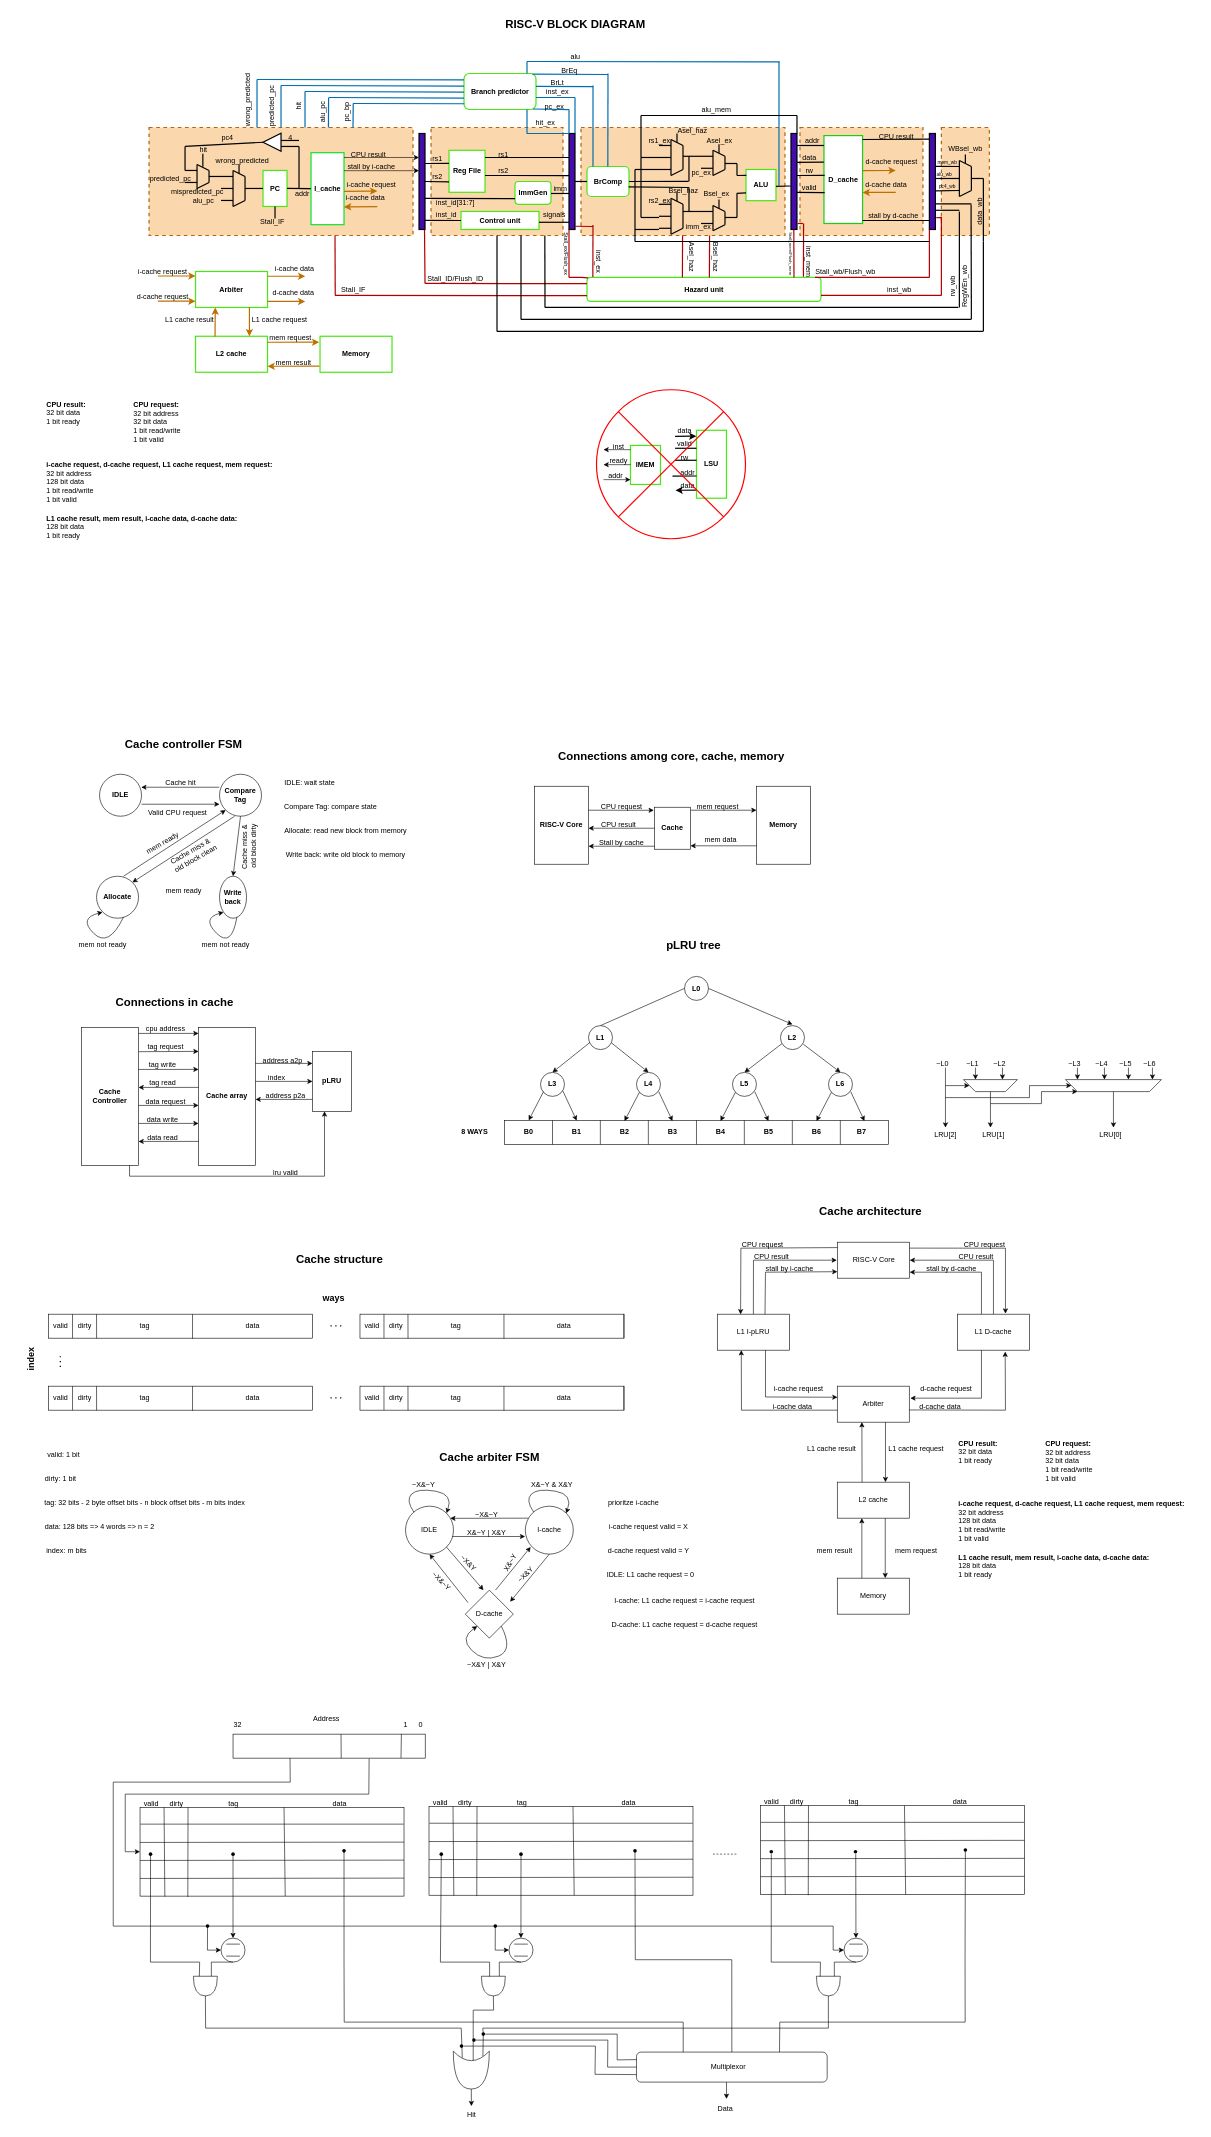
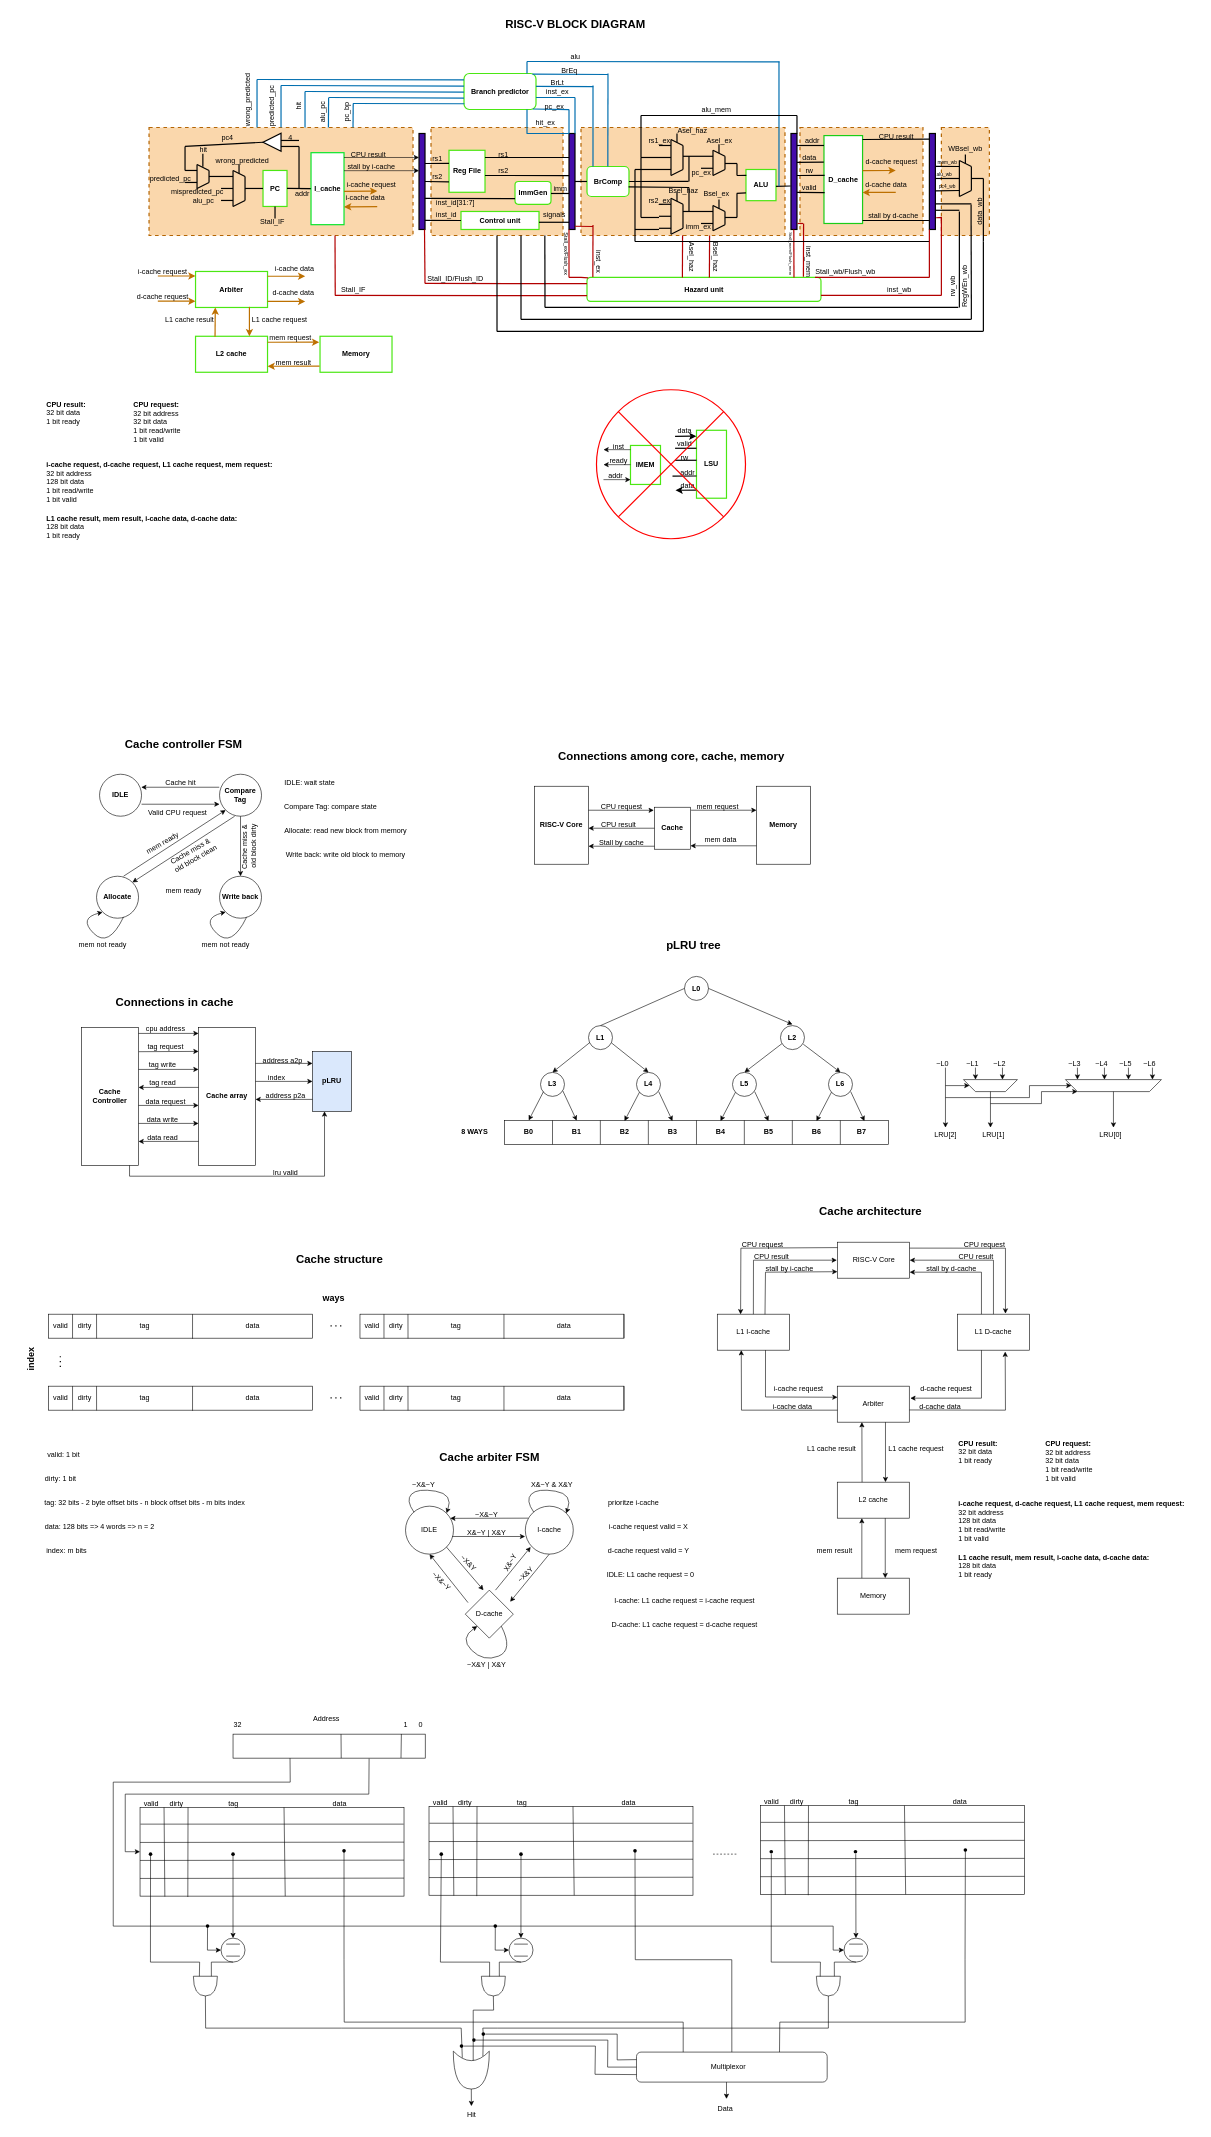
node "Write back": size 27x42 -> 42x42
node "pLRU": fillcolor #ffffff -> #dae8fc
node "L1 I-pLRU": label "L1 I-pLRU" -> "L1 I-cache"
